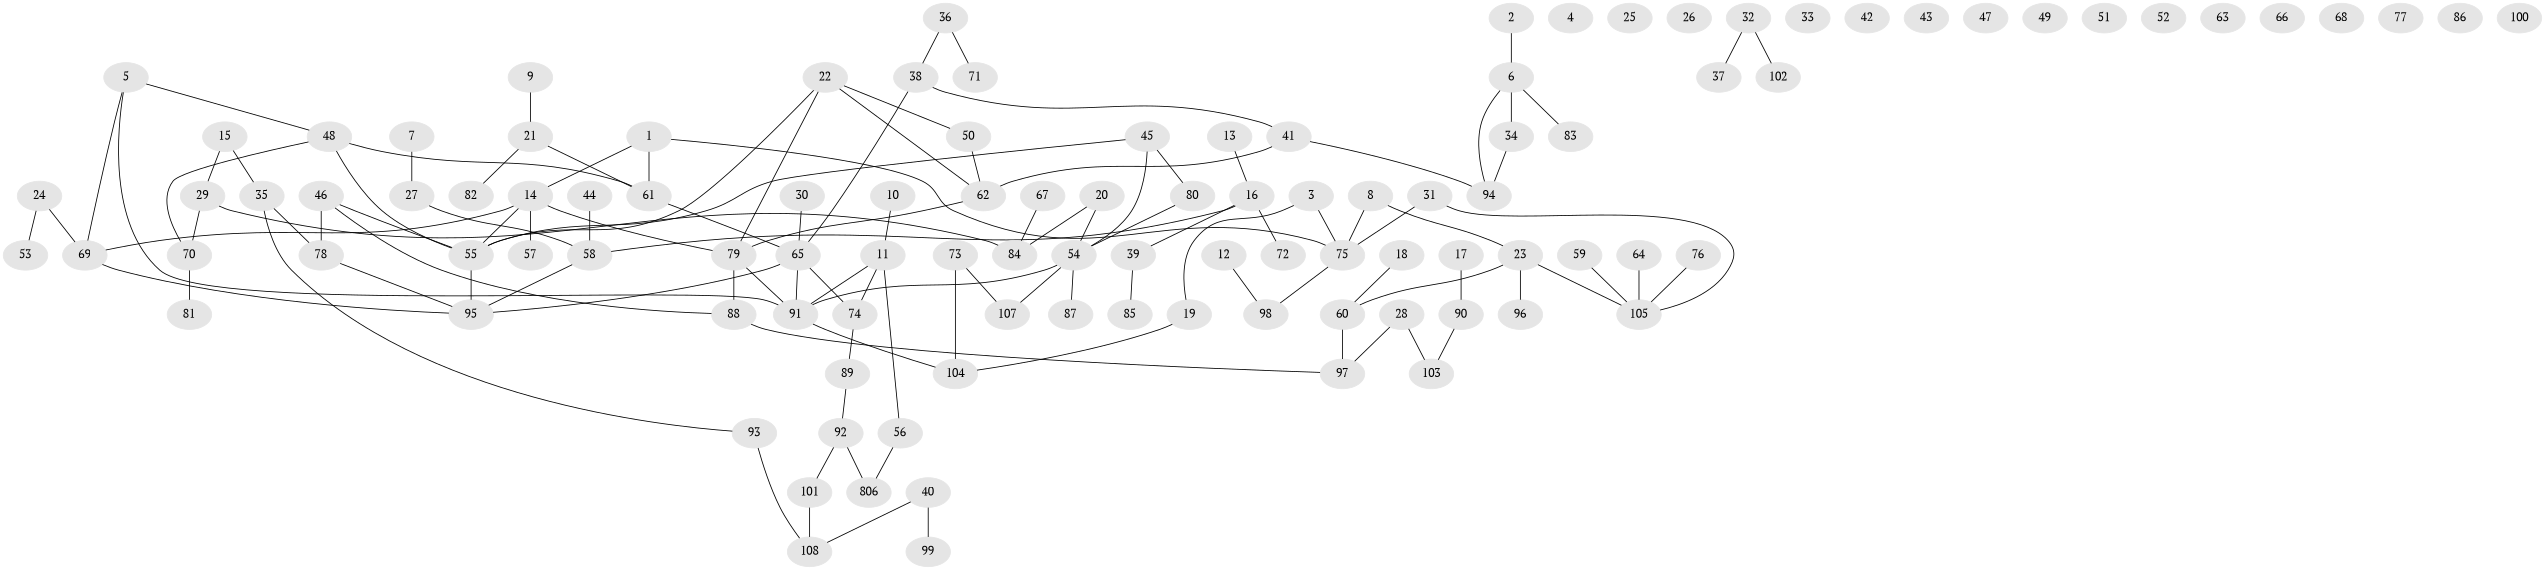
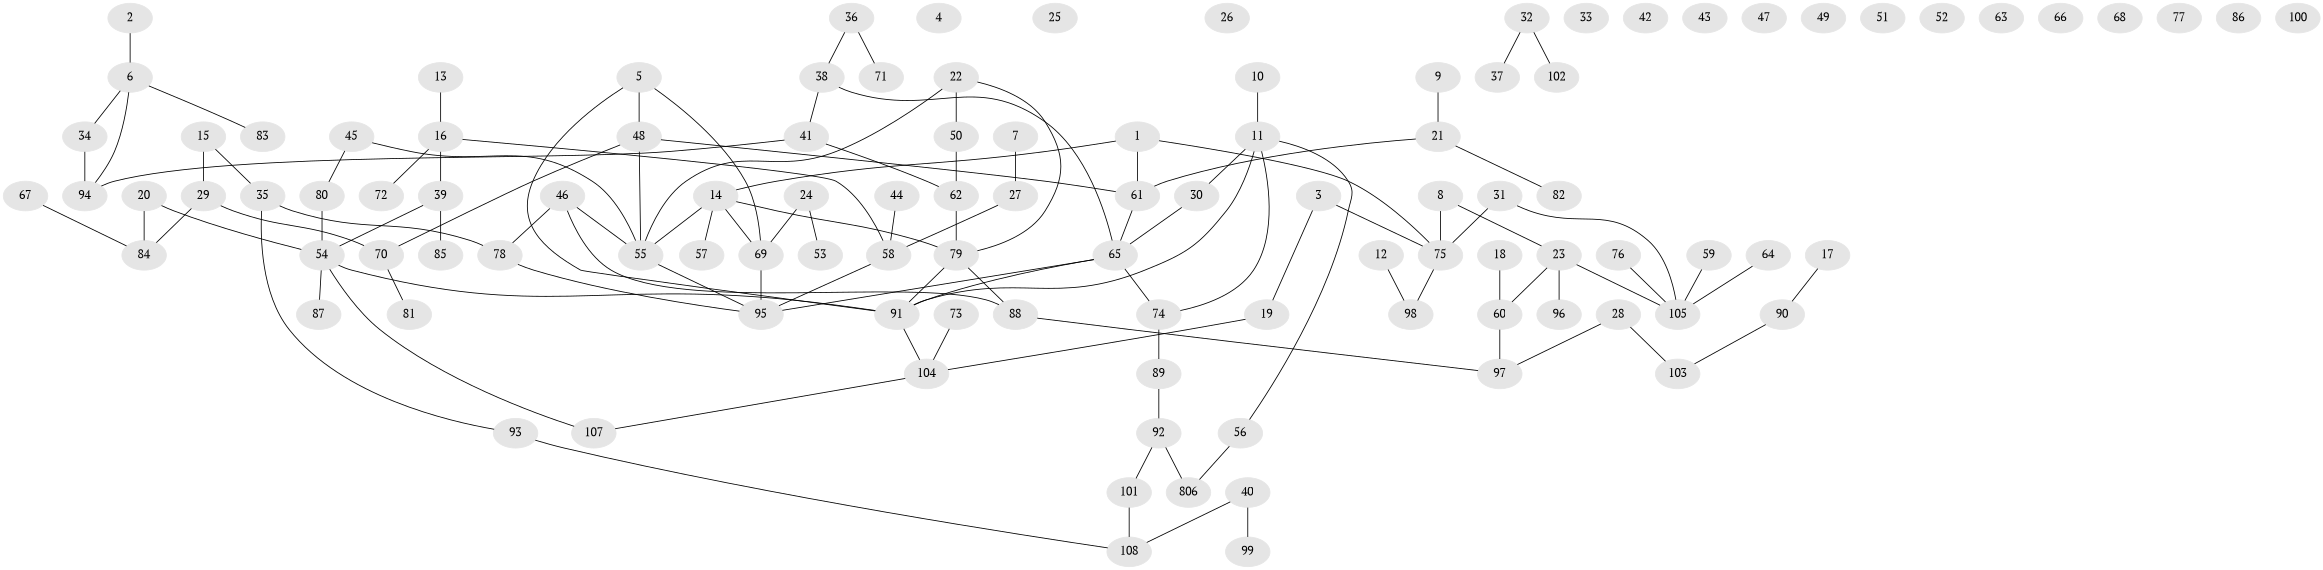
edge "22" -- "62": removed
edge "11" -- "30": added
edge "45" -- "54": now "39" -- "54"
edge "73" -- "107": now "104" -- "107"
